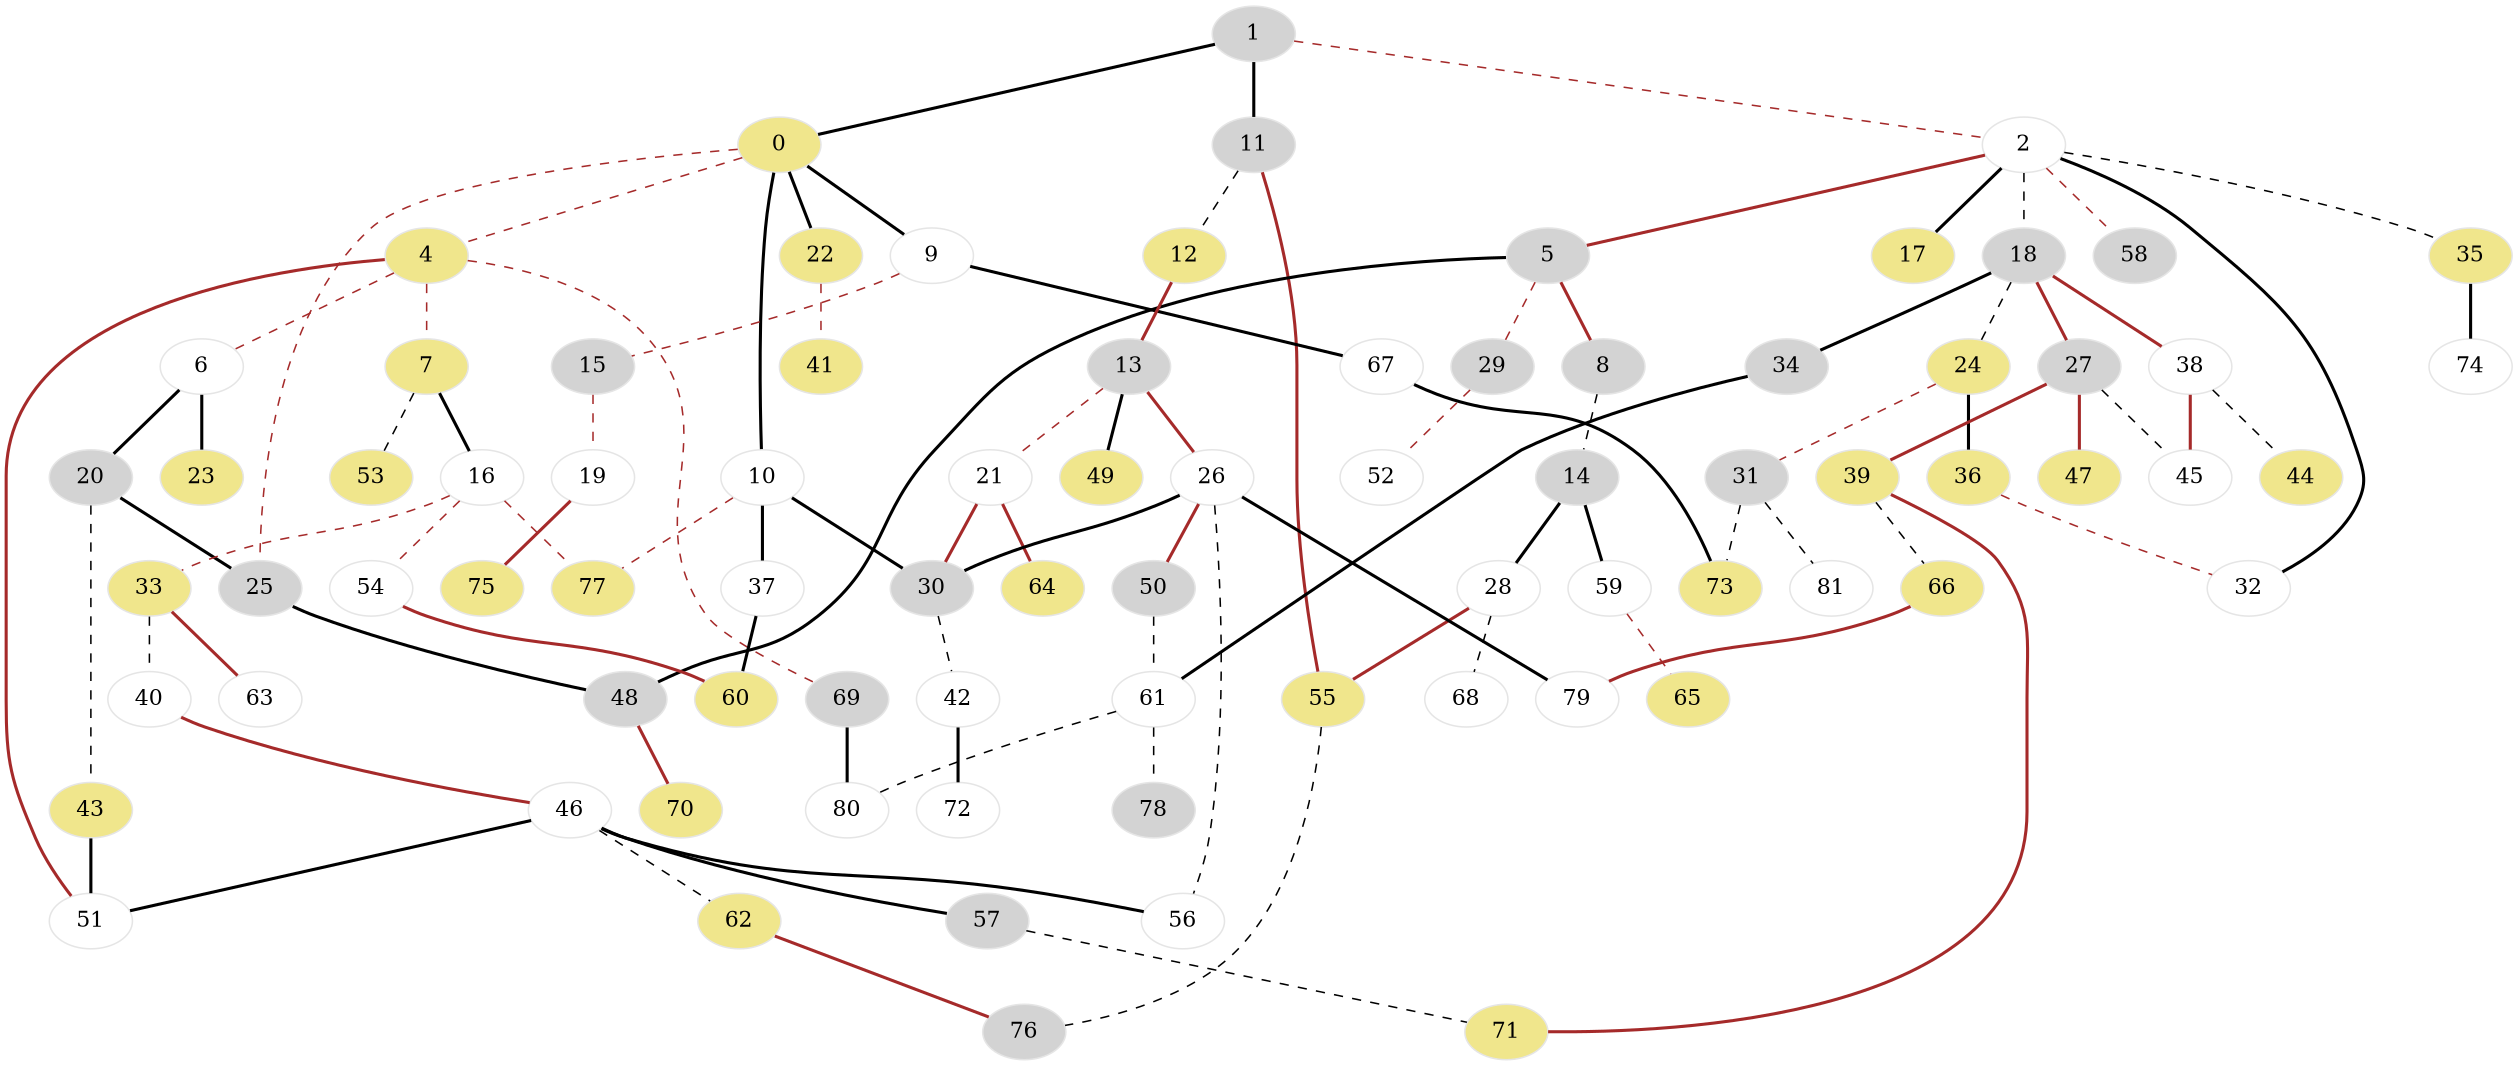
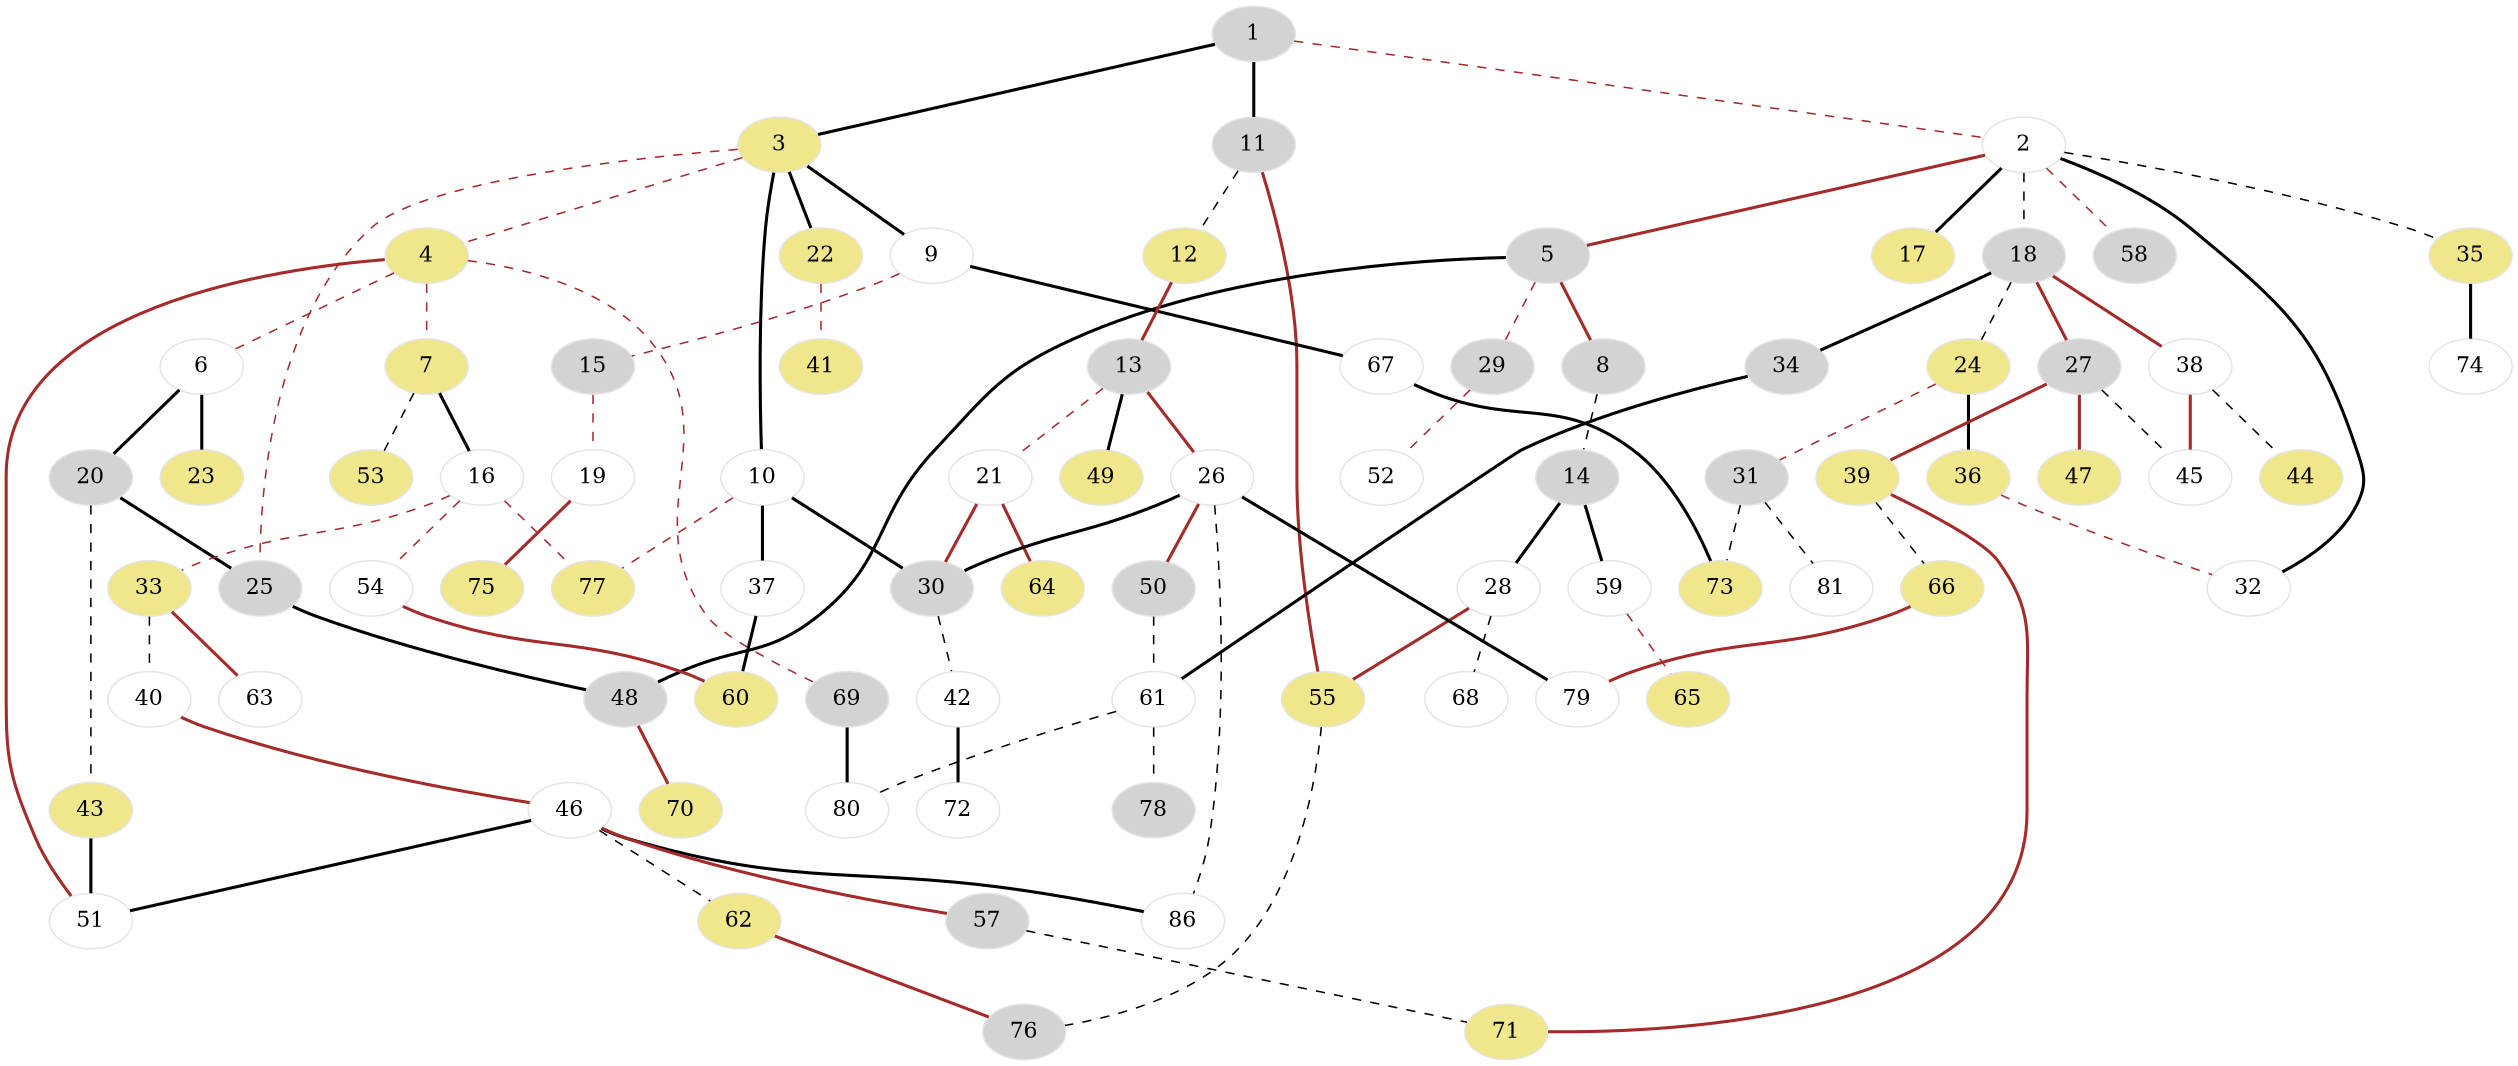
node "0": label "0" -> "3"
edge "46" -- "57": color black -> brown
node "56": label "56" -> "86"
